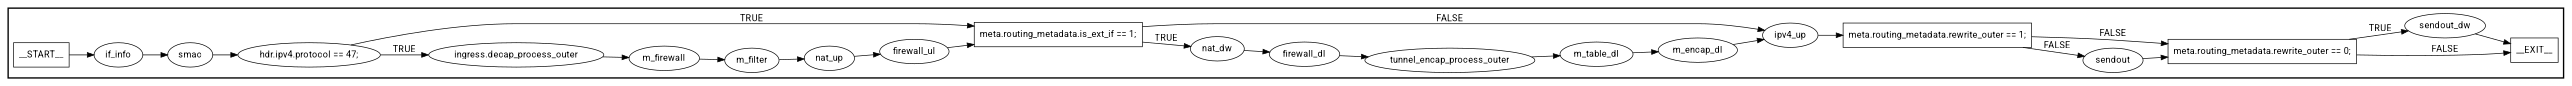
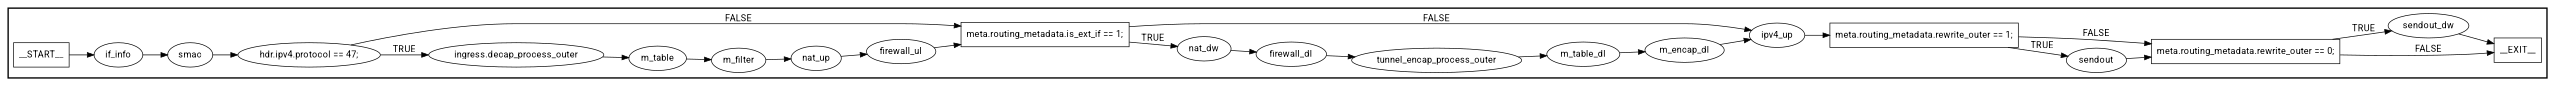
edge "hdr.ipv4.protocol == 47;" -> "meta.routing_metadata.is_ext_if == 1;": label "TRUE" -> "FALSE"
edge "meta.routing_metadata.rewrite_outer == 1;" -> "sendout": label "FALSE" -> "TRUE"
node "m_firewall": label "m_firewall" -> "m_table"
